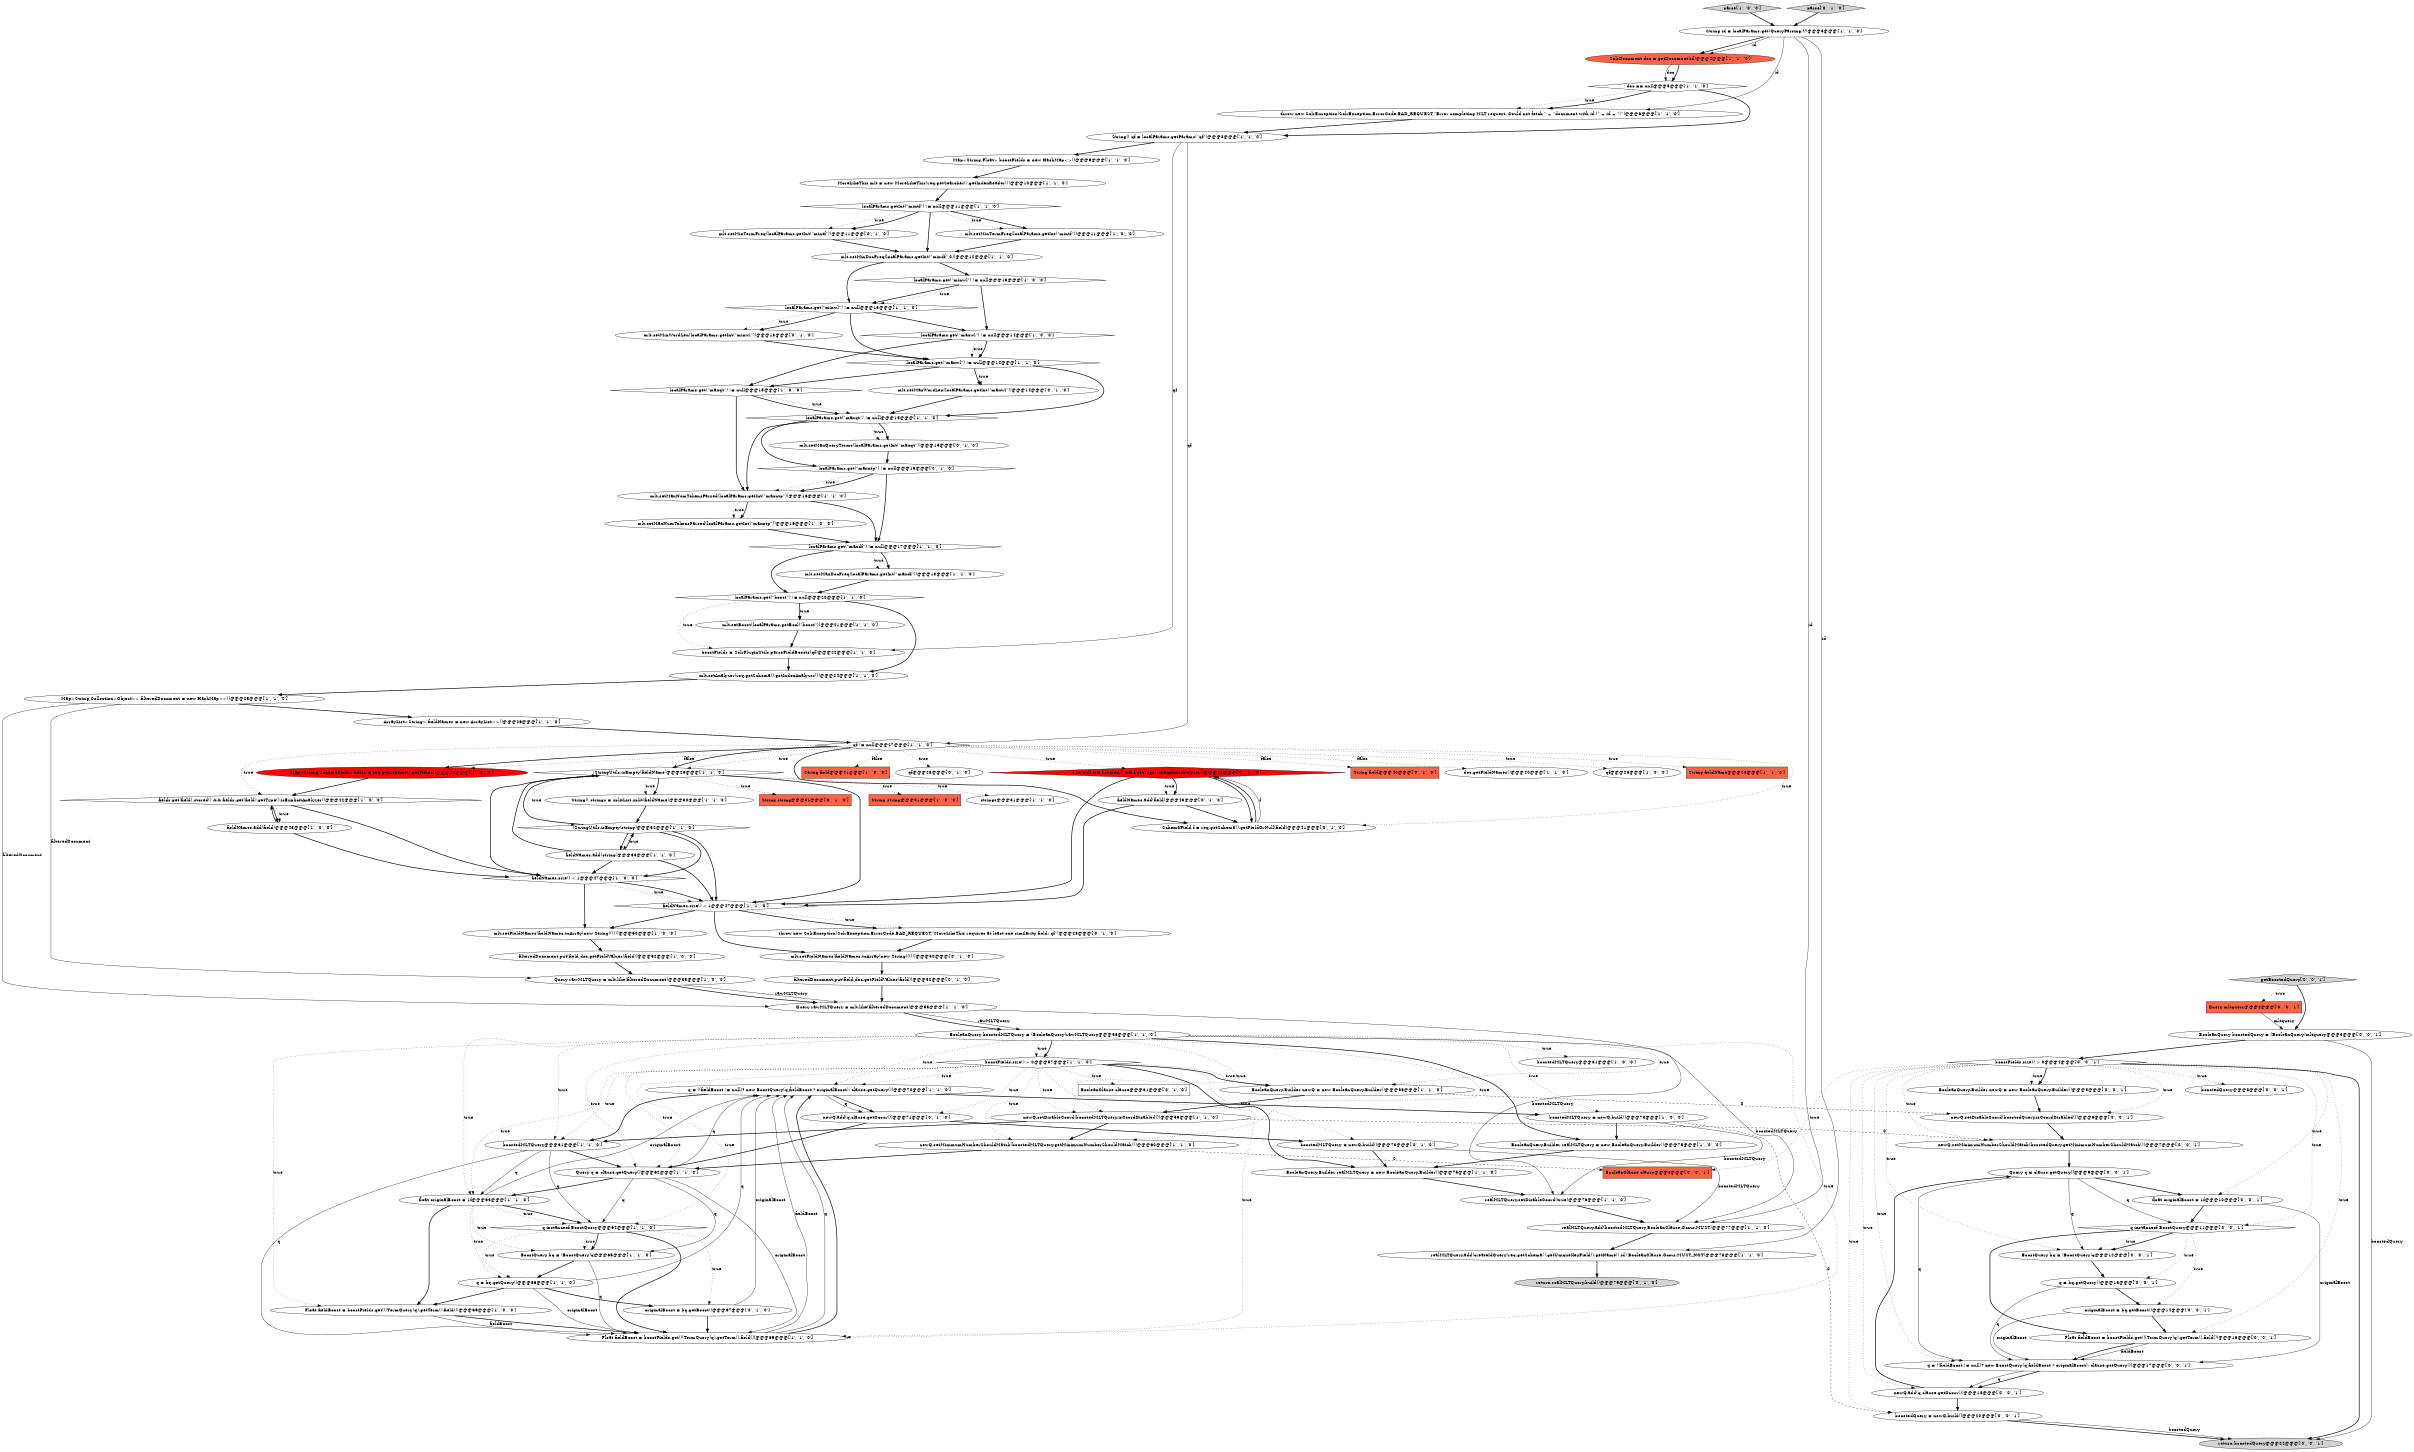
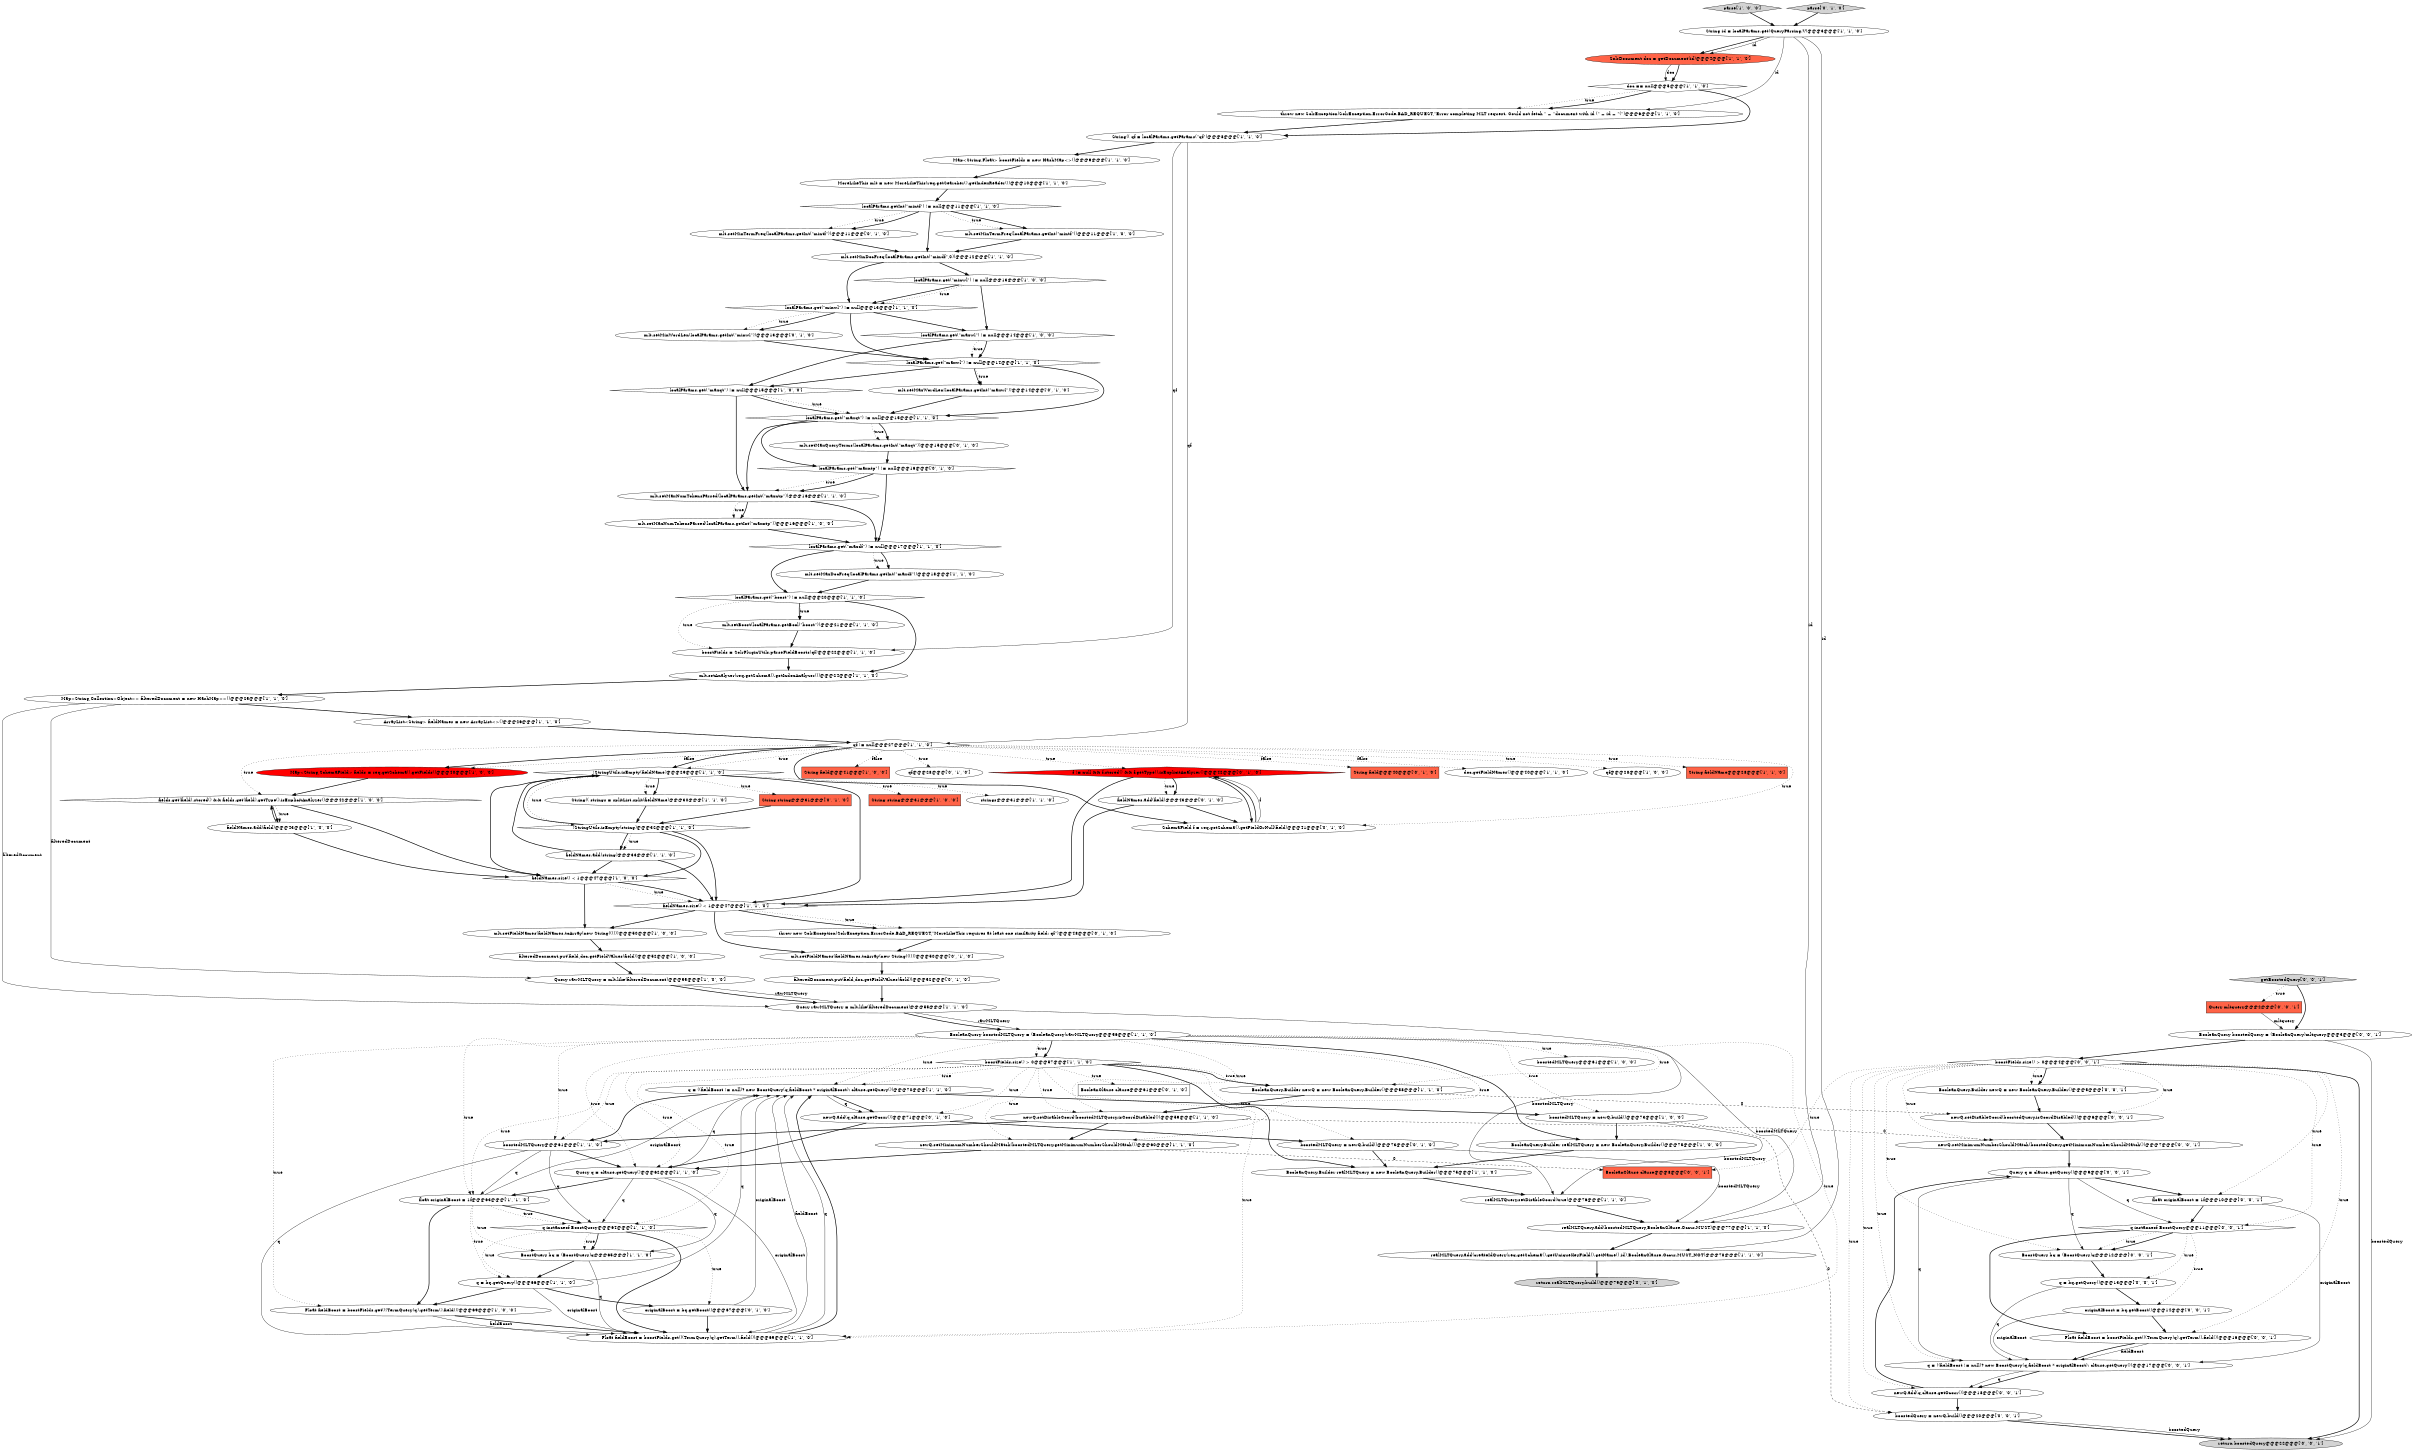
edge "fieldNames.add(string)@@@33@@@['1', '1', '0']" -> "!StringUtils.isEmpty(string)@@@32@@@['1', '1', '0']": now "String string@@@31@@@['0', '1', '0']" -> "!StringUtils.isEmpty(string)@@@32@@@['1', '1', '0']"
node "boostedQuery@@@8@@@['0', '0', '1']": removed
